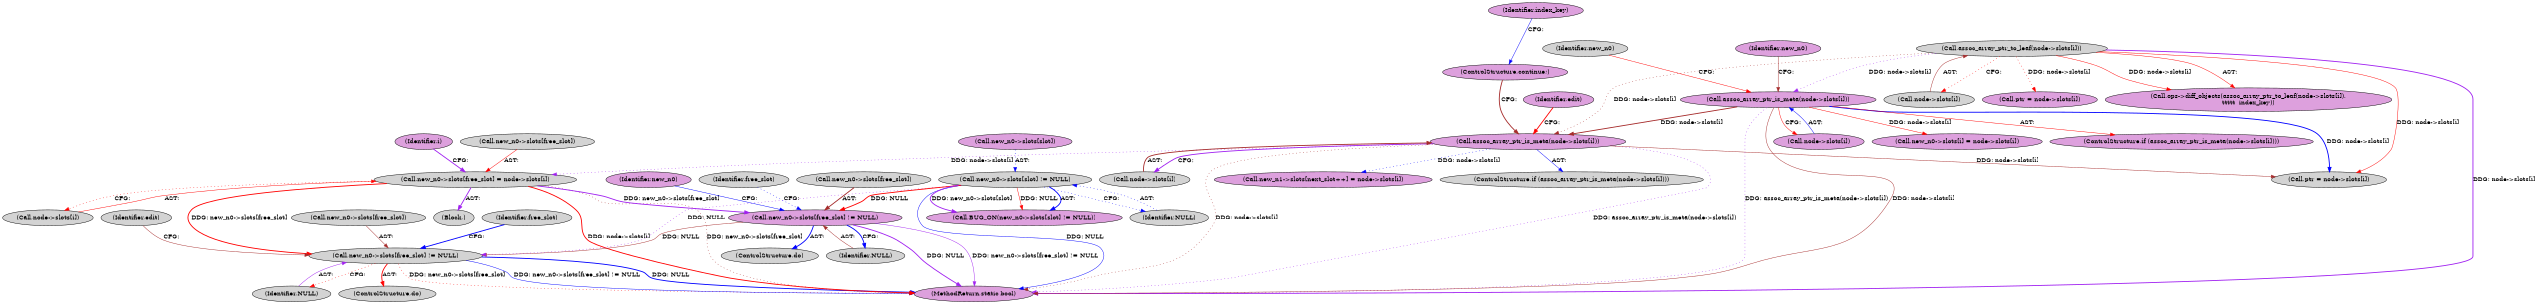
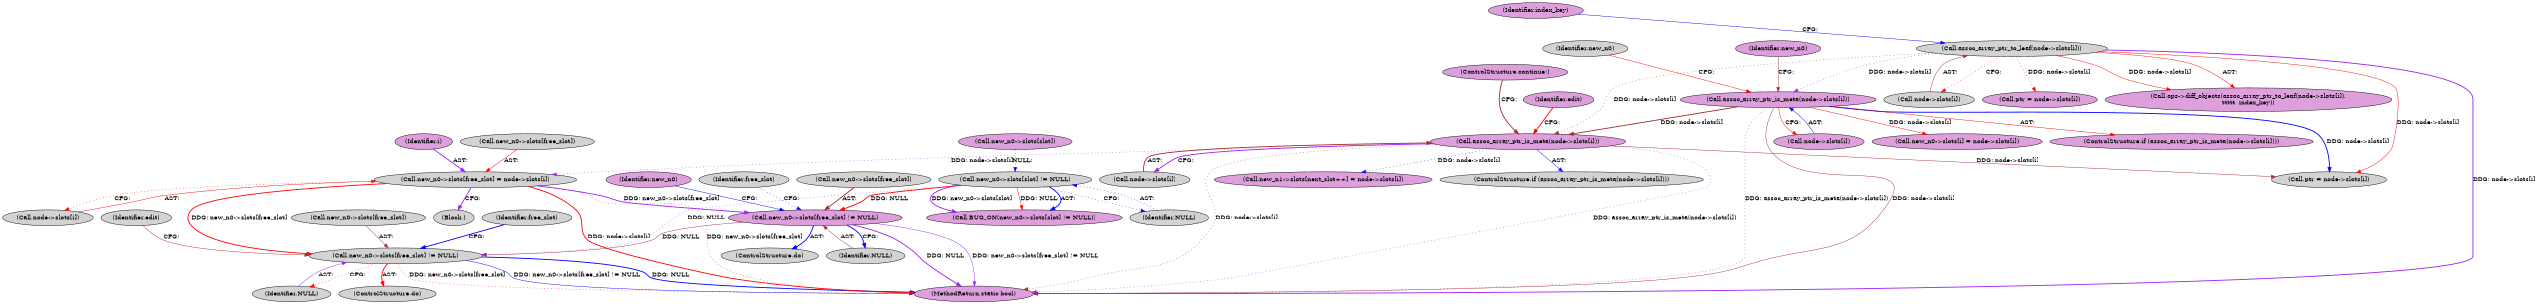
edge "(Identifier,index_key)" -> "(ControlStructure,continue;)": now "(Identifier,index_key)" -> "(Call,assoc_array_ptr_to_leaf(node->slots[i]))"
edge "(Identifier,i)" -> "(Call,new_n0->slots[free_slot] = node->slots[i])": label "CFG: " -> "AST: "
edge "(Call,new_n0->slots[slot])" -> "(Call,new_n0->slots[slot] != NULL)": label "AST: " -> "NULL: "
edge "(Call,new_n0->slots[free_slot] = node->slots[i])" -> "(Block,)": label "AST: " -> "CFG: "
edge "(Call,new_n0->slots[slot] != NULL)" -> "(MethodReturn,static bool)": removed, label "DDG: NULL"
